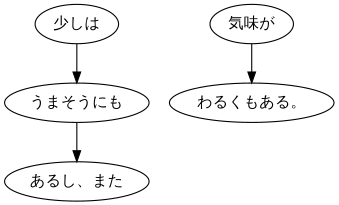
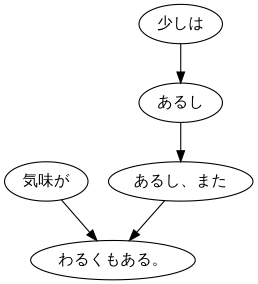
node "うまそうにも": label "うまそうにも" -> "あるし"
edge "あるし、また" -> "わるくもある。": added
